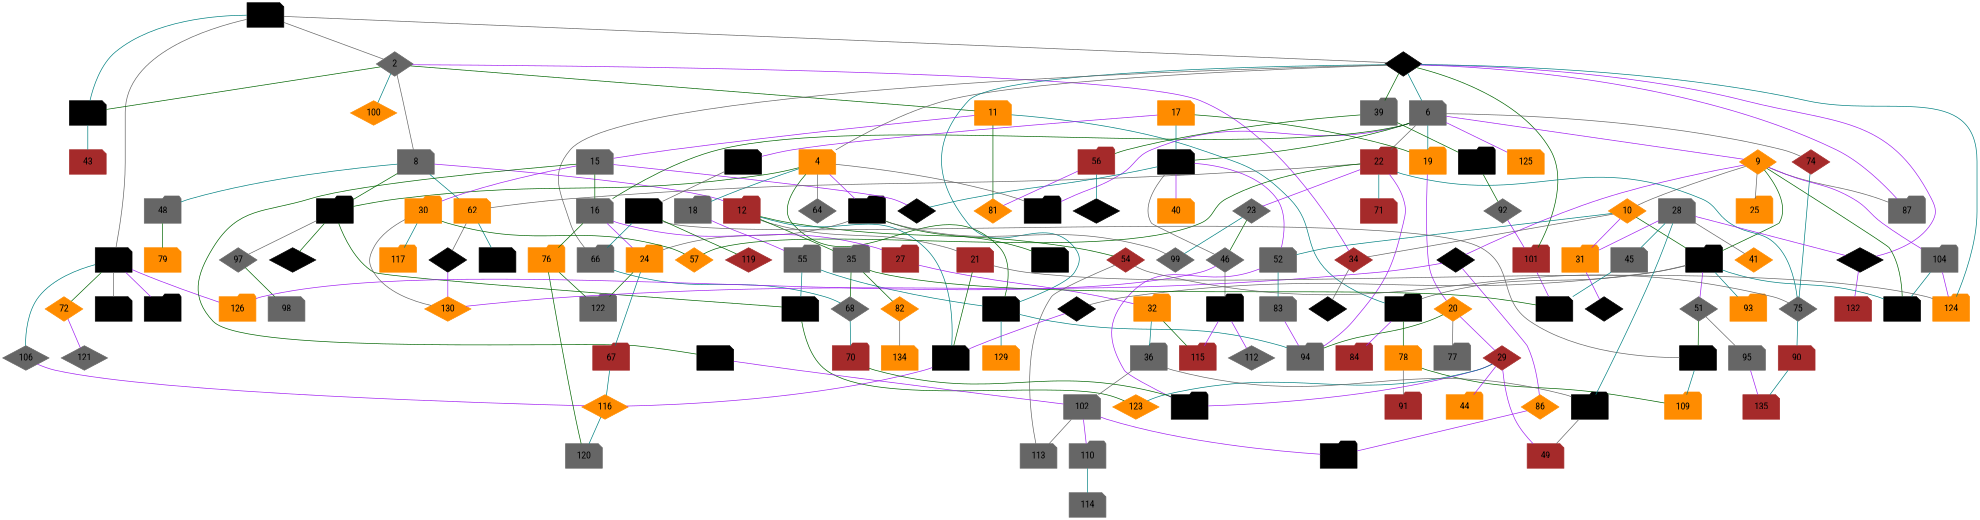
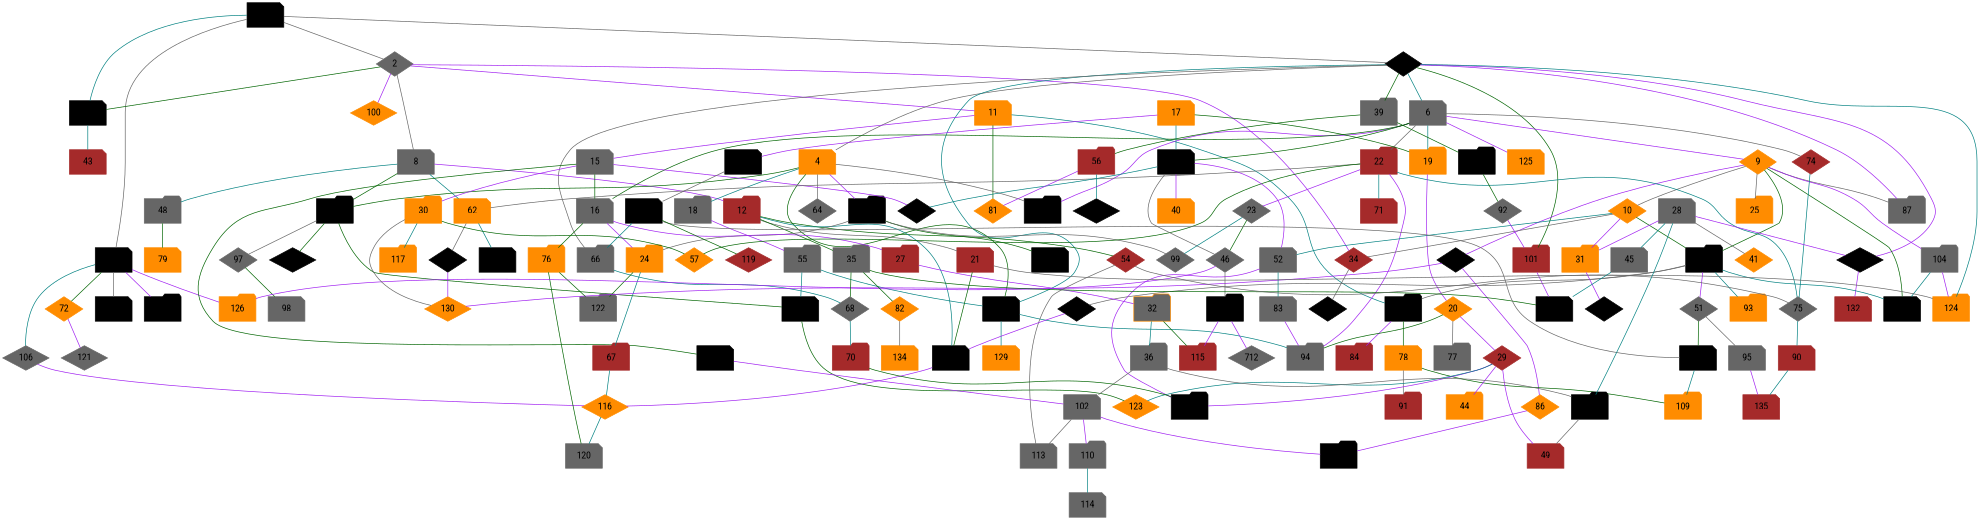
edge "2" -- "100": color teal -> purple
edge "2" -- "11": color darkgreen -> purple
node "32": fillcolor darkorange -> gray40
node "112": label "112" -> "712"
